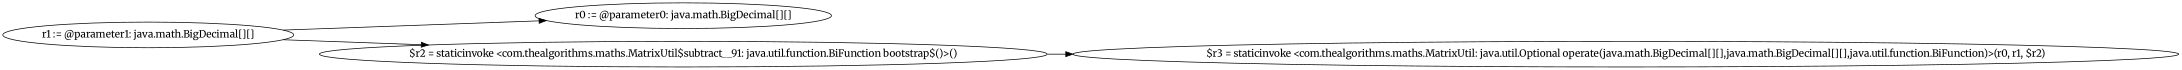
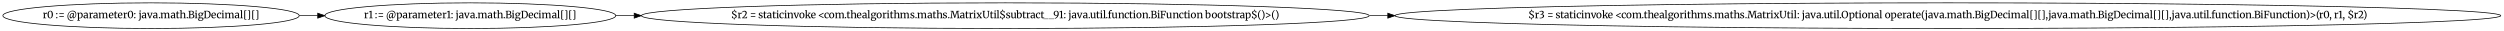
edge "r1 := @parameter1: java.math.BigDecimal[][]" -> "r0 := @parameter0: java.math.BigDecimal[][]": reversed
